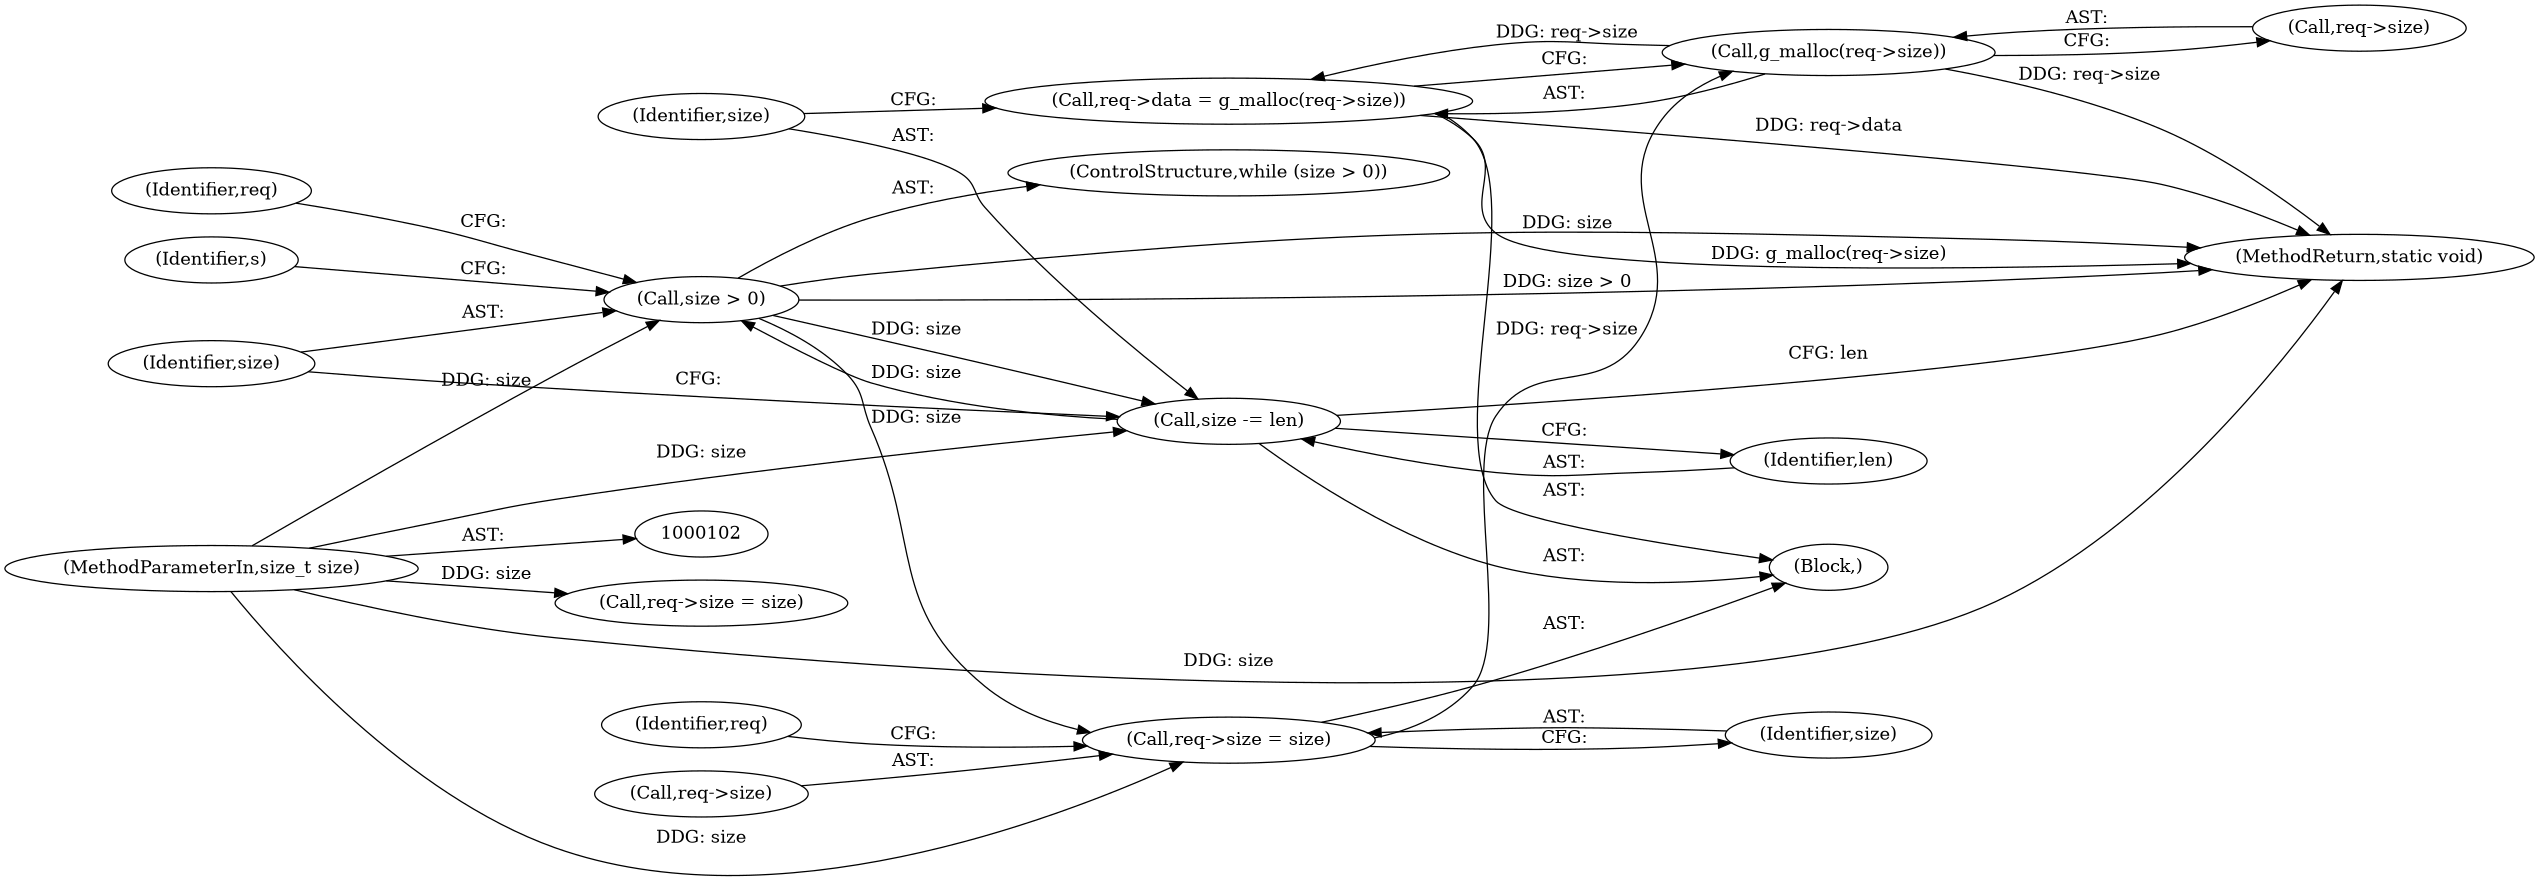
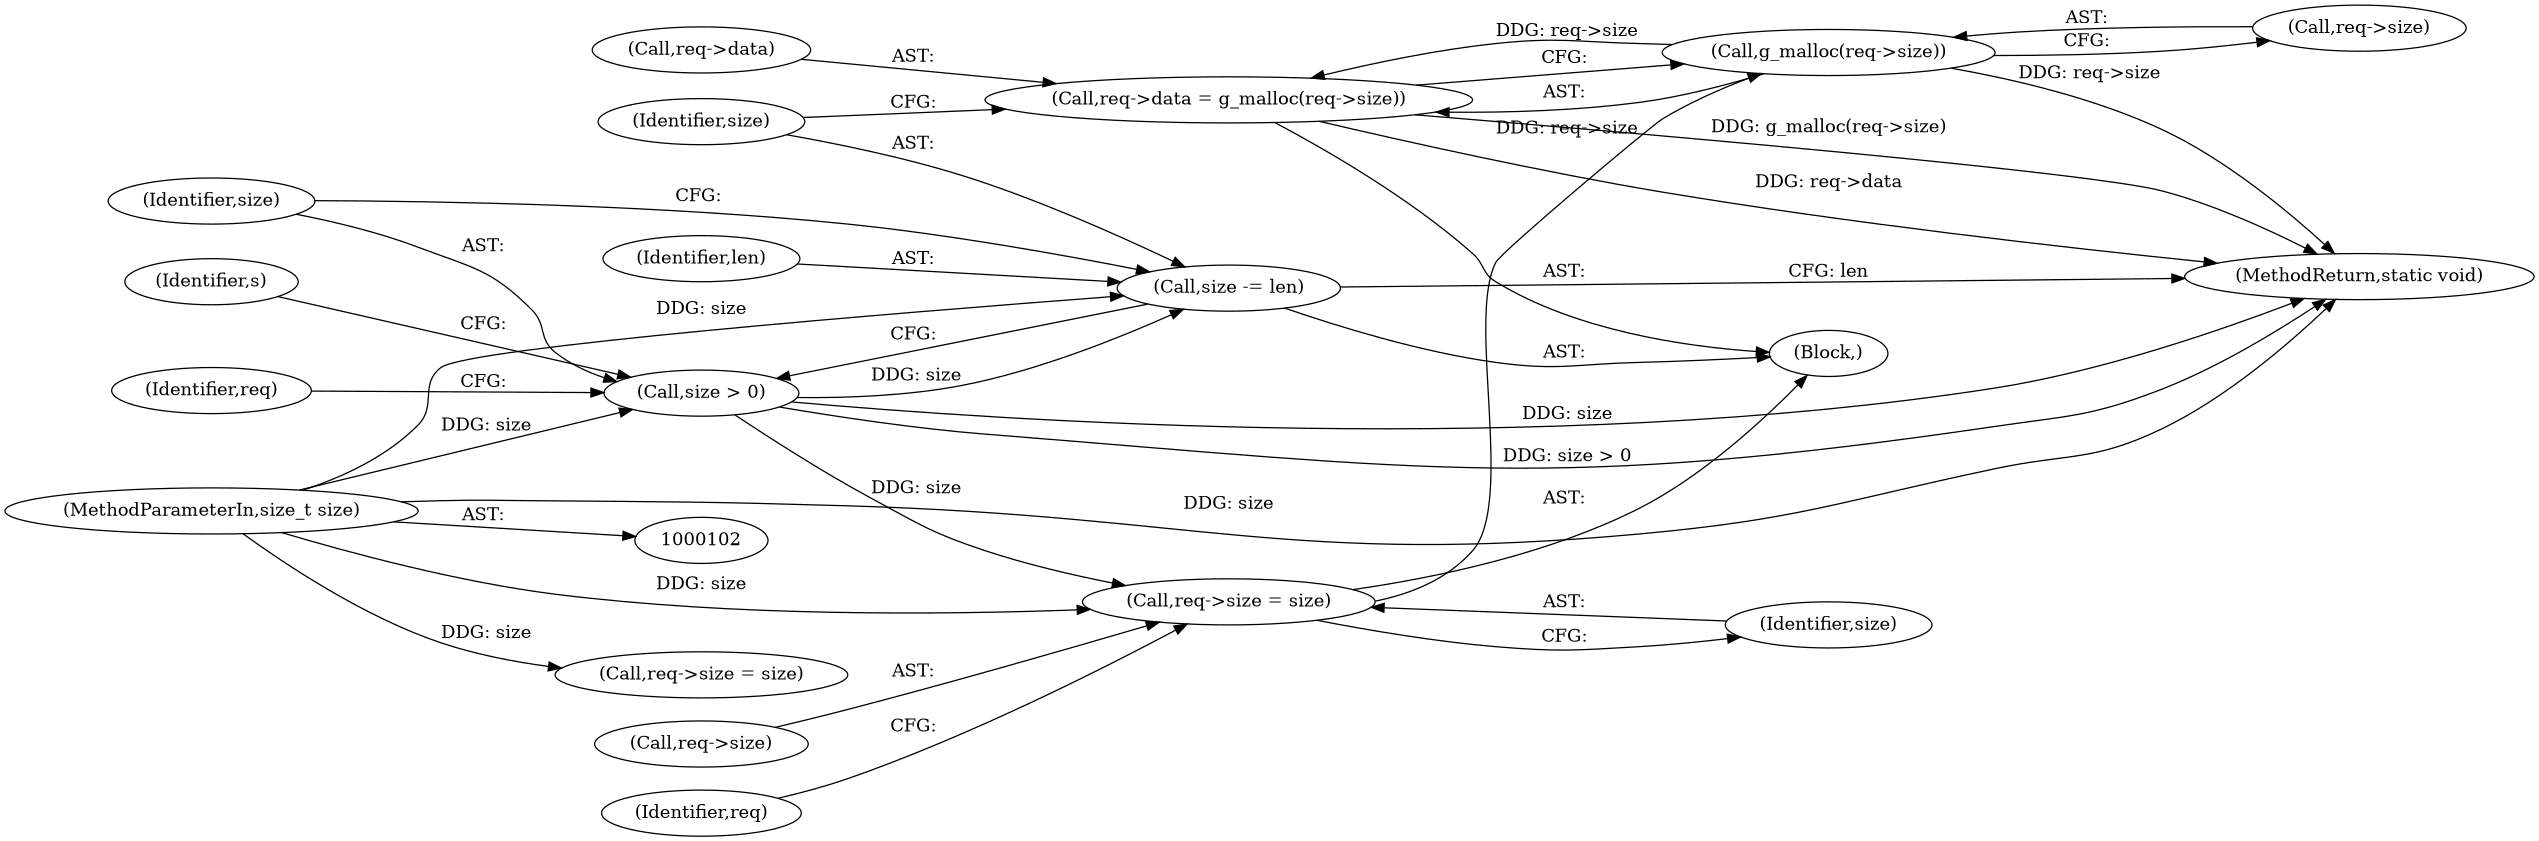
node "(Call,req->data)": added
node "(ControlStructure,while (size > 0))": removed
edge "(Call,size -= len)" -> "(Call,size > 0)": label "DDG: size" -> "CFG: "
edge "(Call,size -= len)" -> "(Identifier,len)": removed, label "CFG:"
